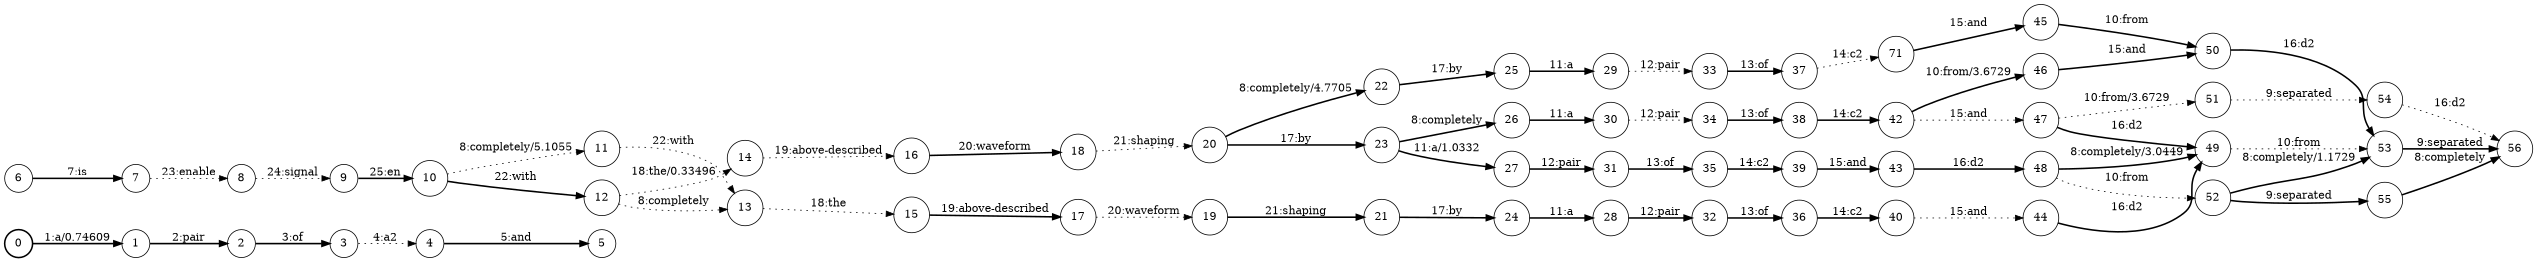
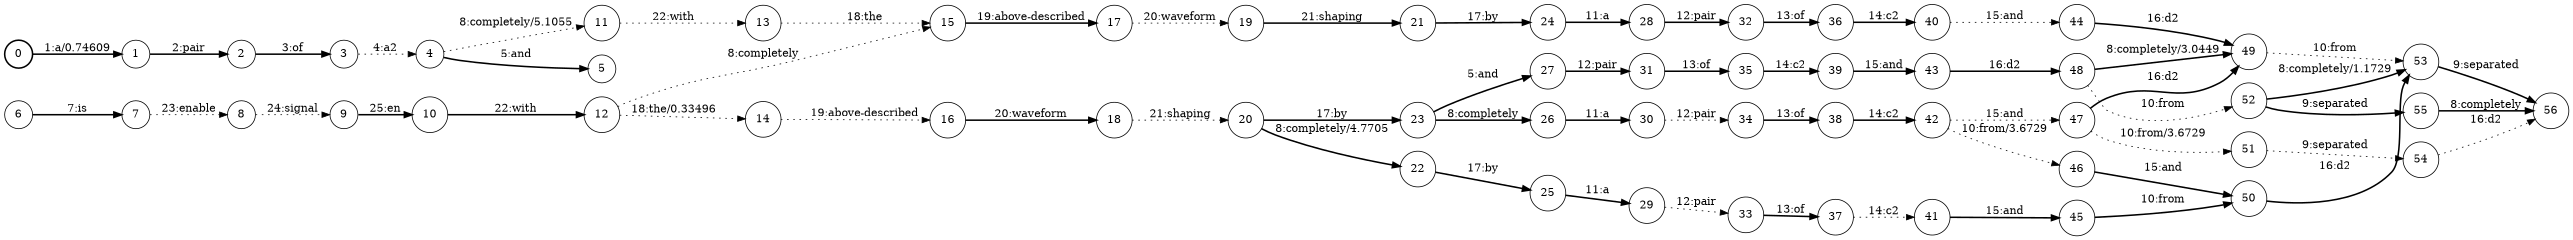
node "71": label "71" -> "41"
edge "42" -> "46": style bold -> dotted
edge "23" -> "27": label "11:a/1.0332" -> "5:and"
edge "10" -> "11": now "4" -> "11"
edge "12" -> "13": now "12" -> "15"
